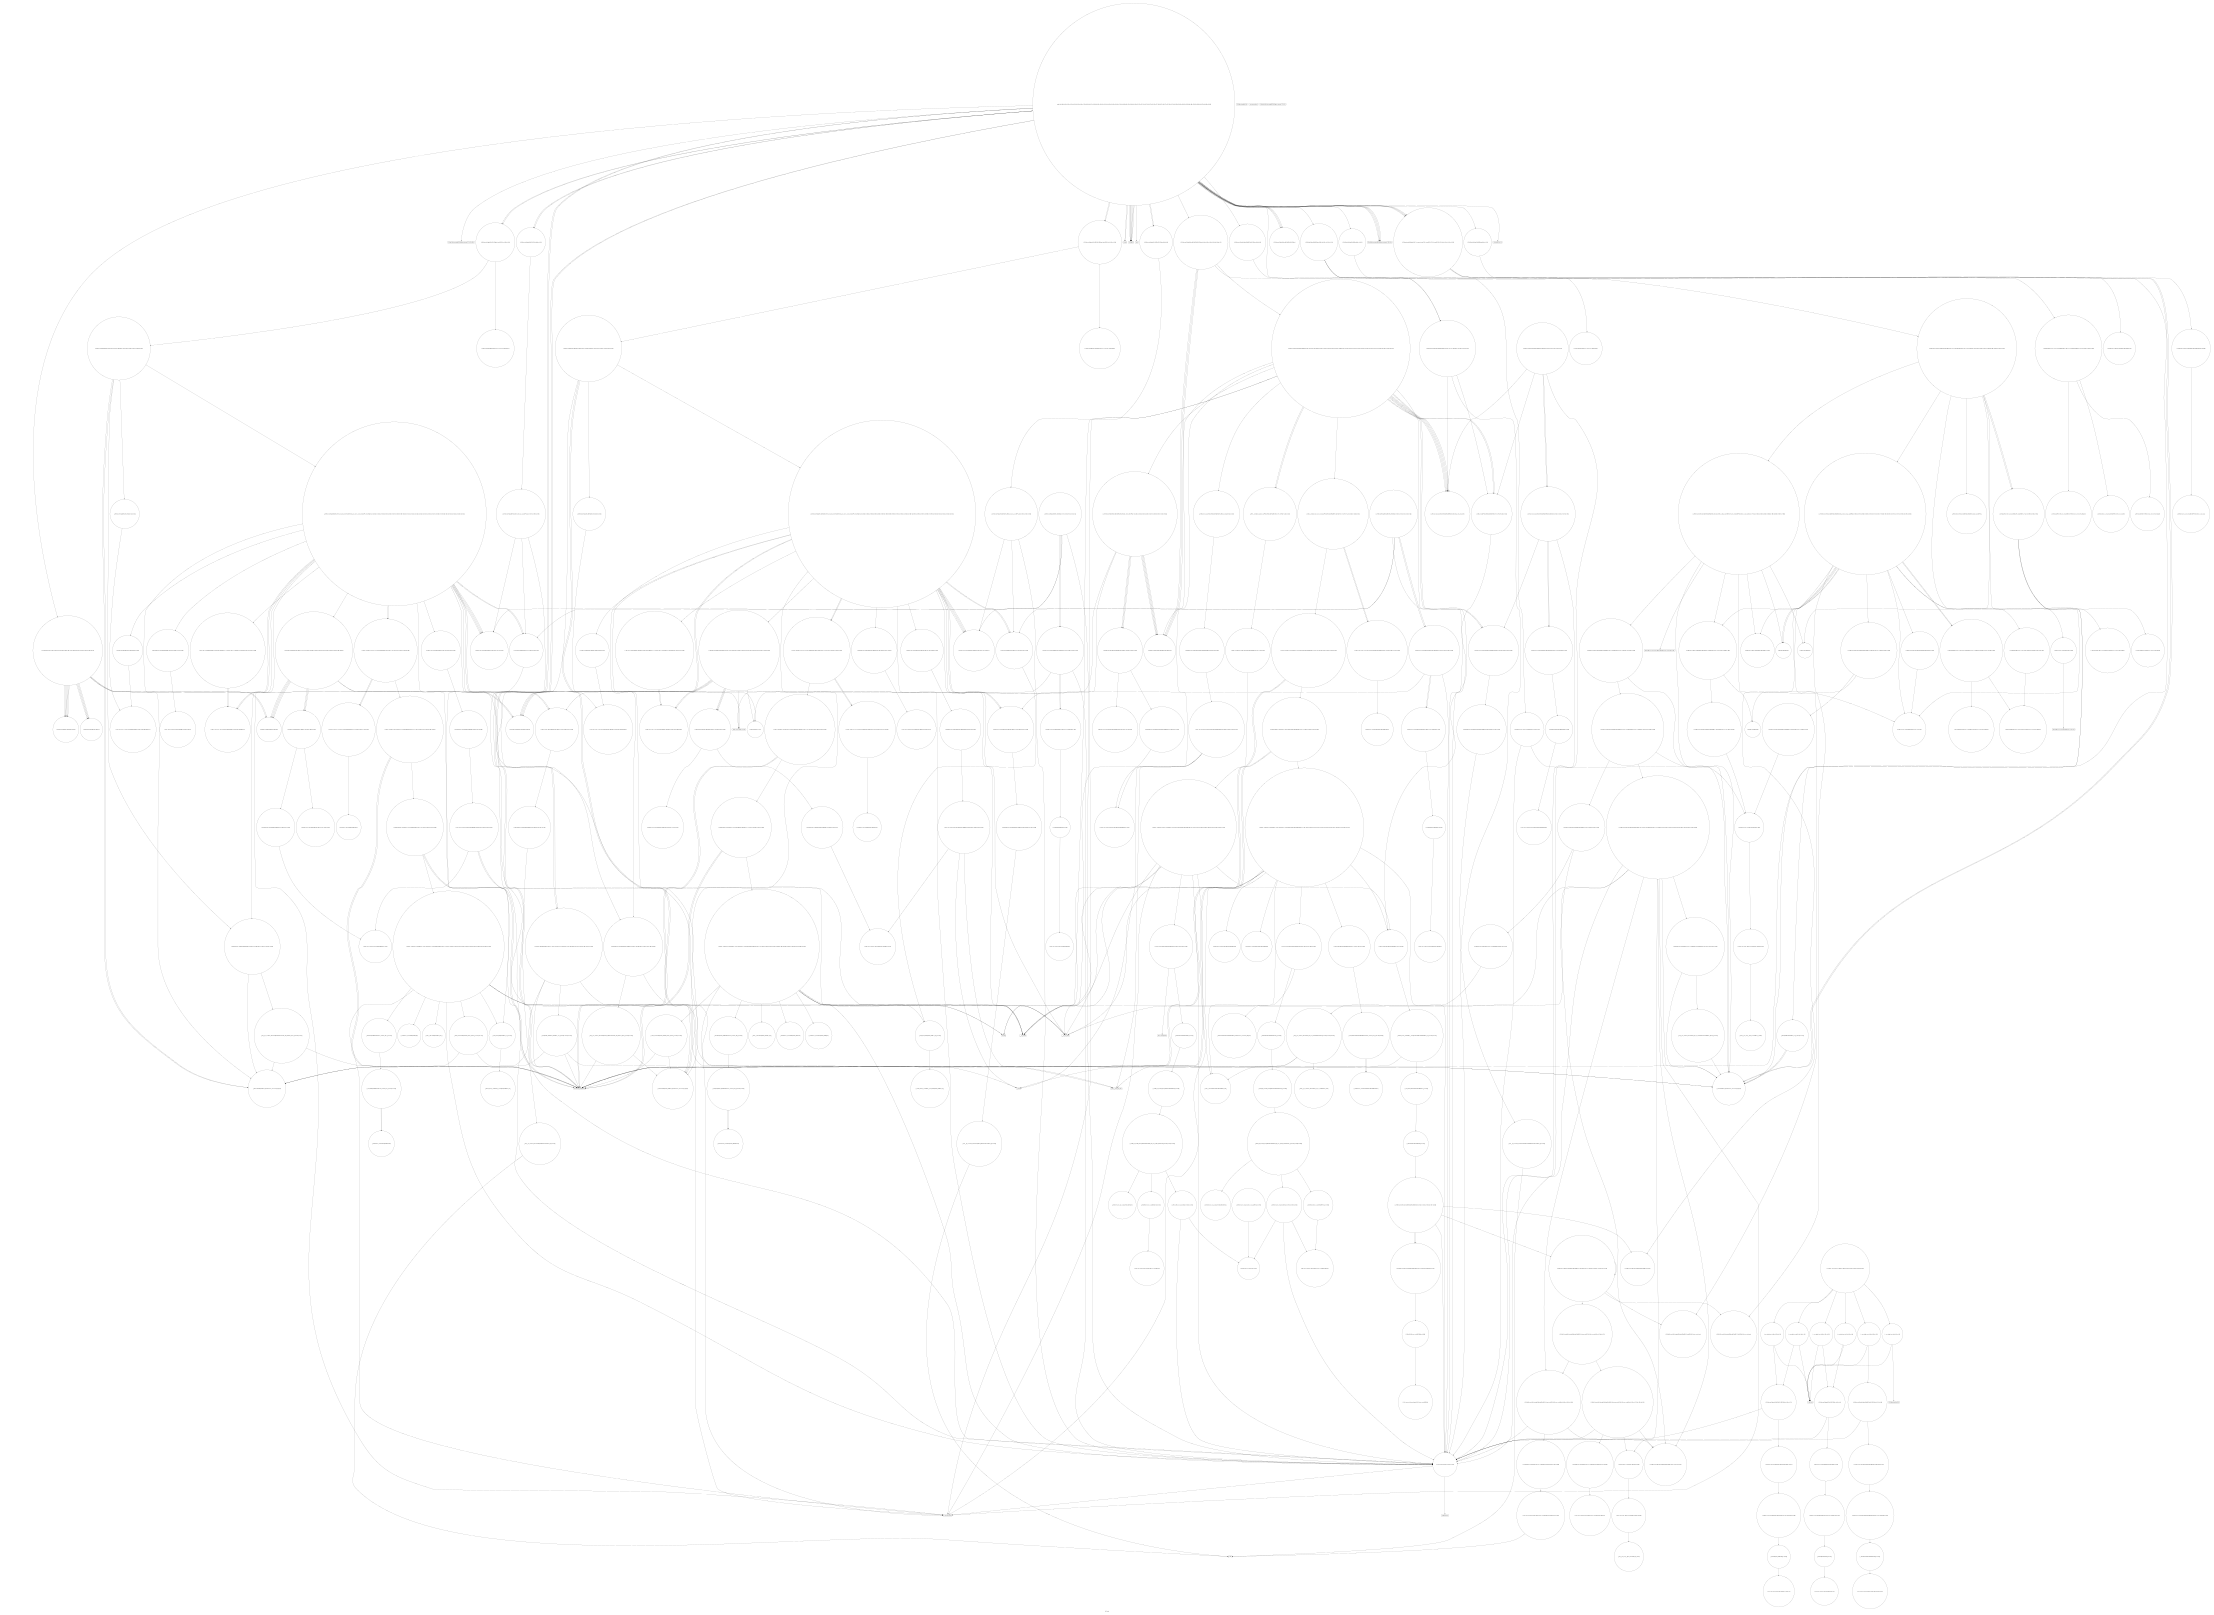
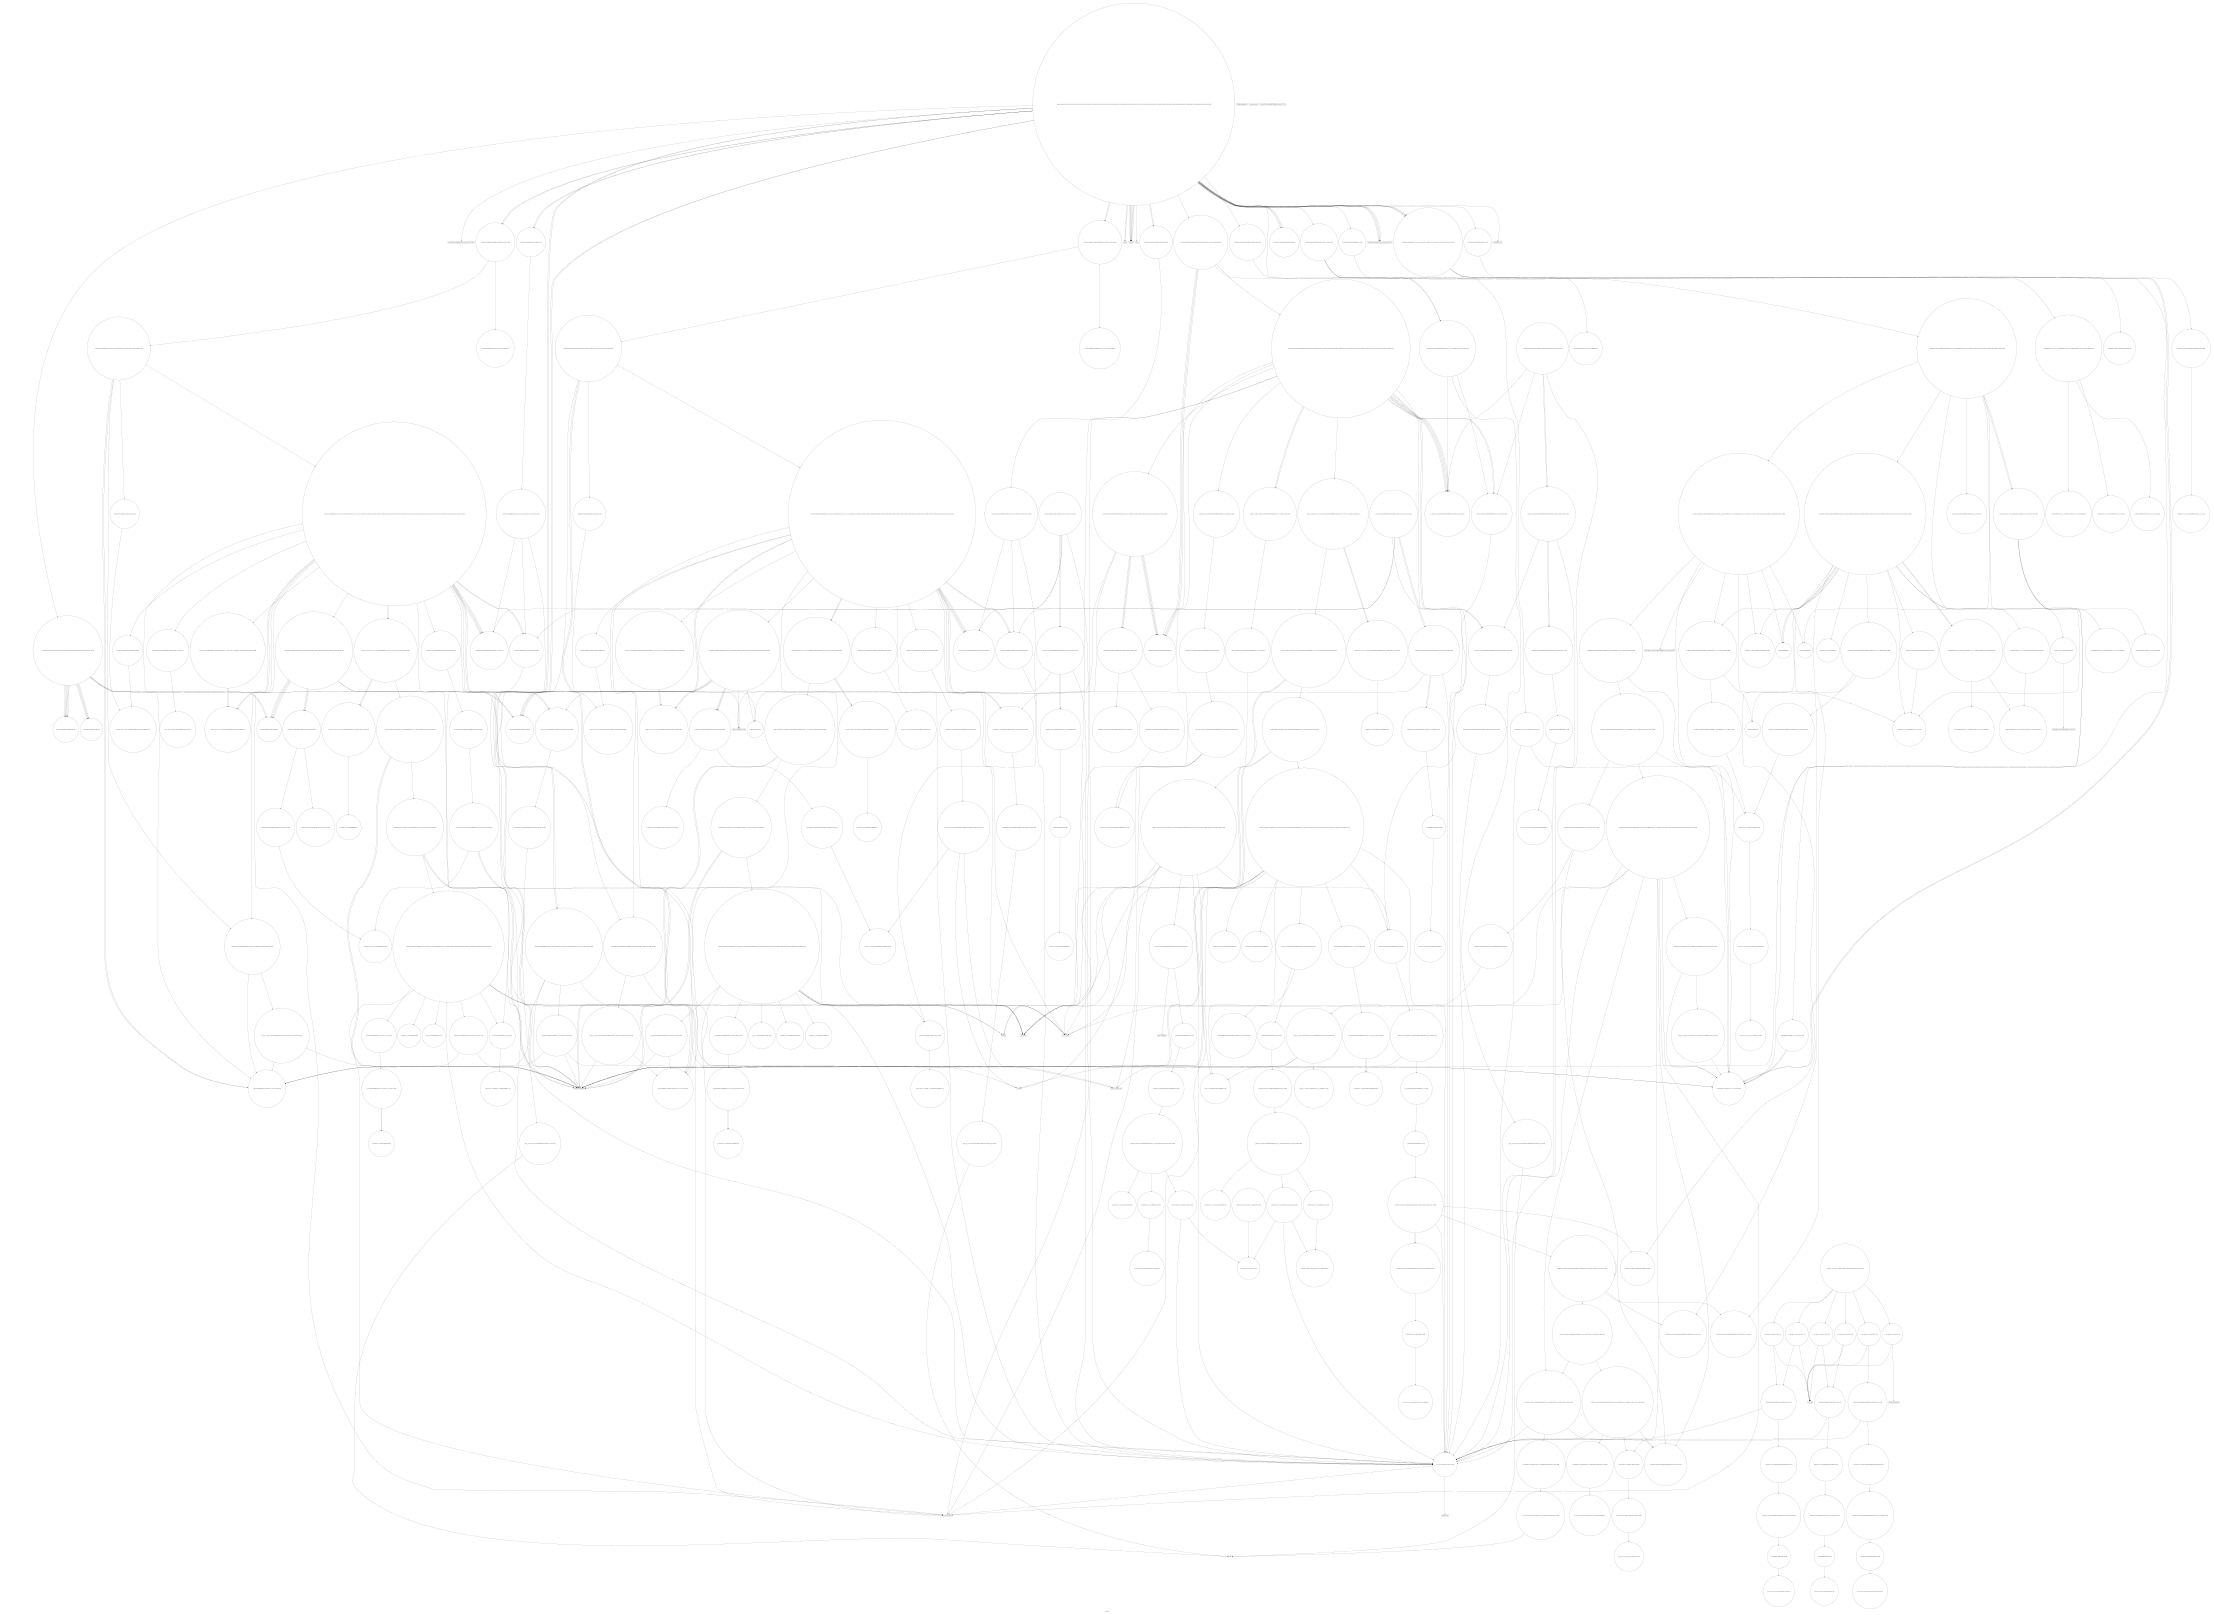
node "{_ZNKSt17_Rb_tree_iteratorIiEeqERKS0_}": added
